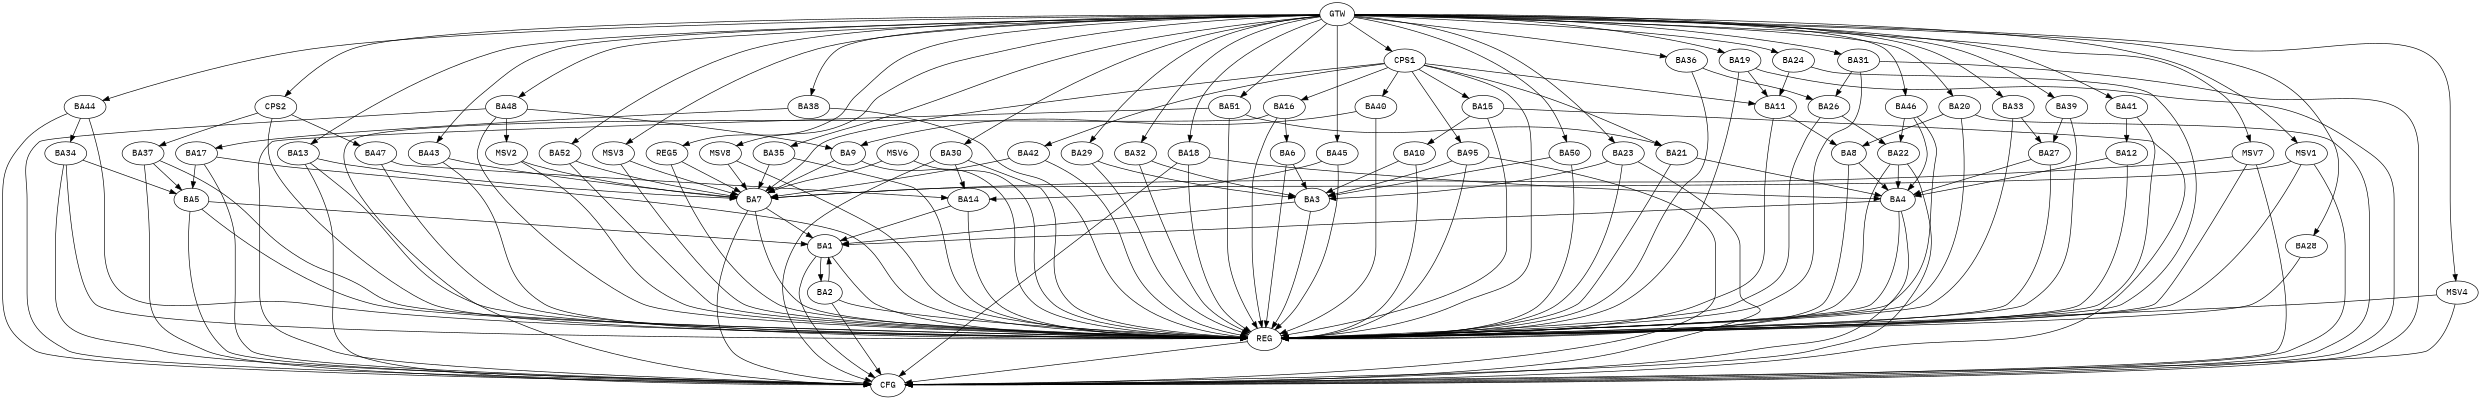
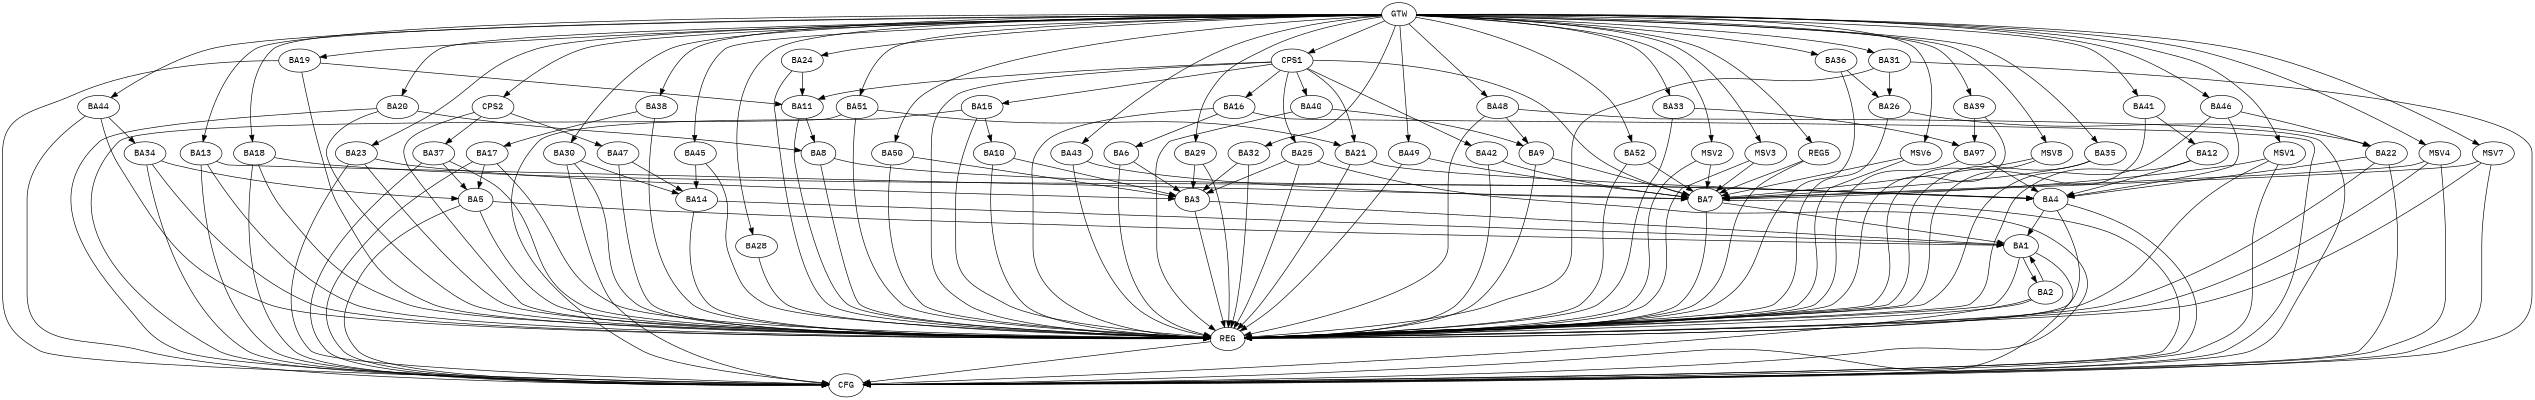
edge "GTW" -> "MSV6": added
edge "BA48" -> "MSV2": now "GTW" -> "MSV2"
node "BA49": added
node "BA95": label "BA95" -> "BA25"
node "BA27": label "BA27" -> "BA97"
edge "MSV4" -> "BA7": added
